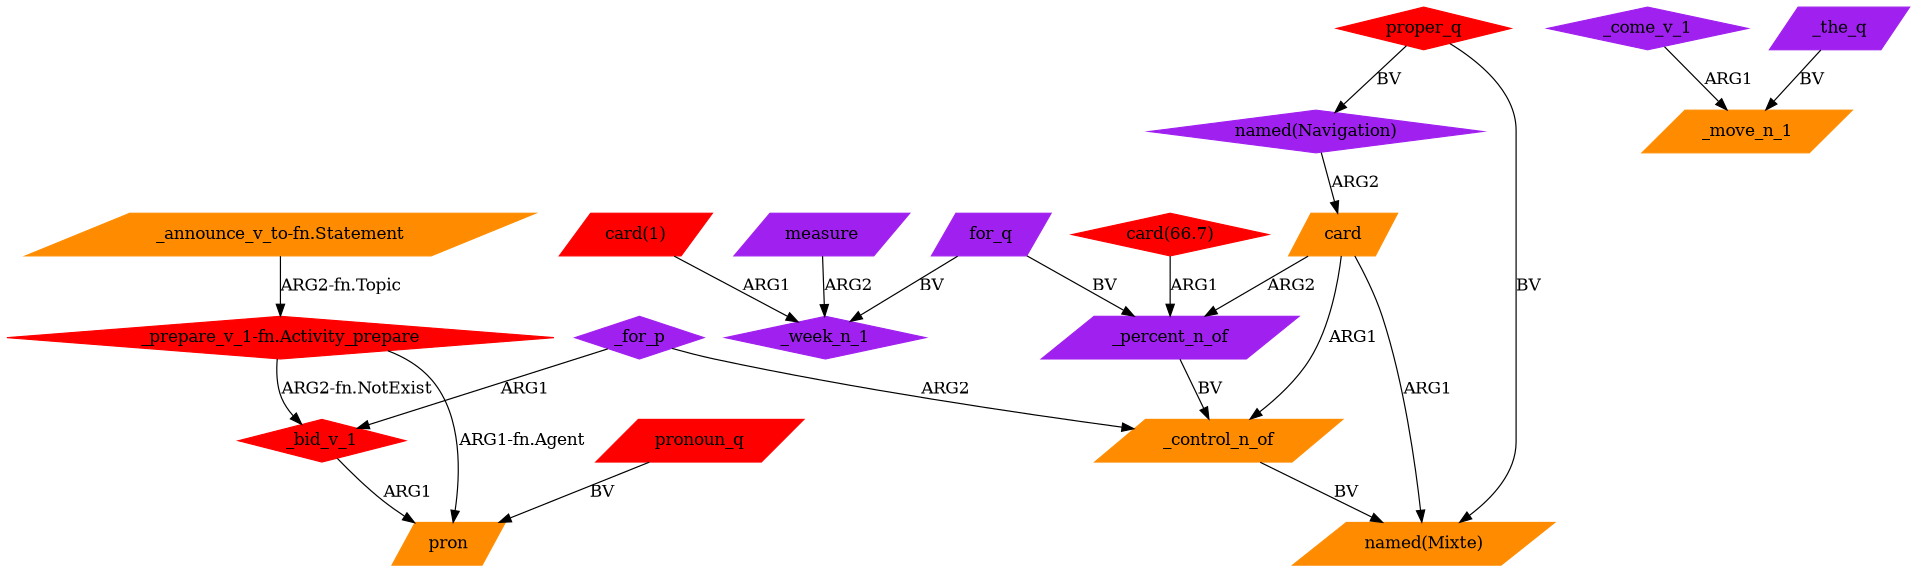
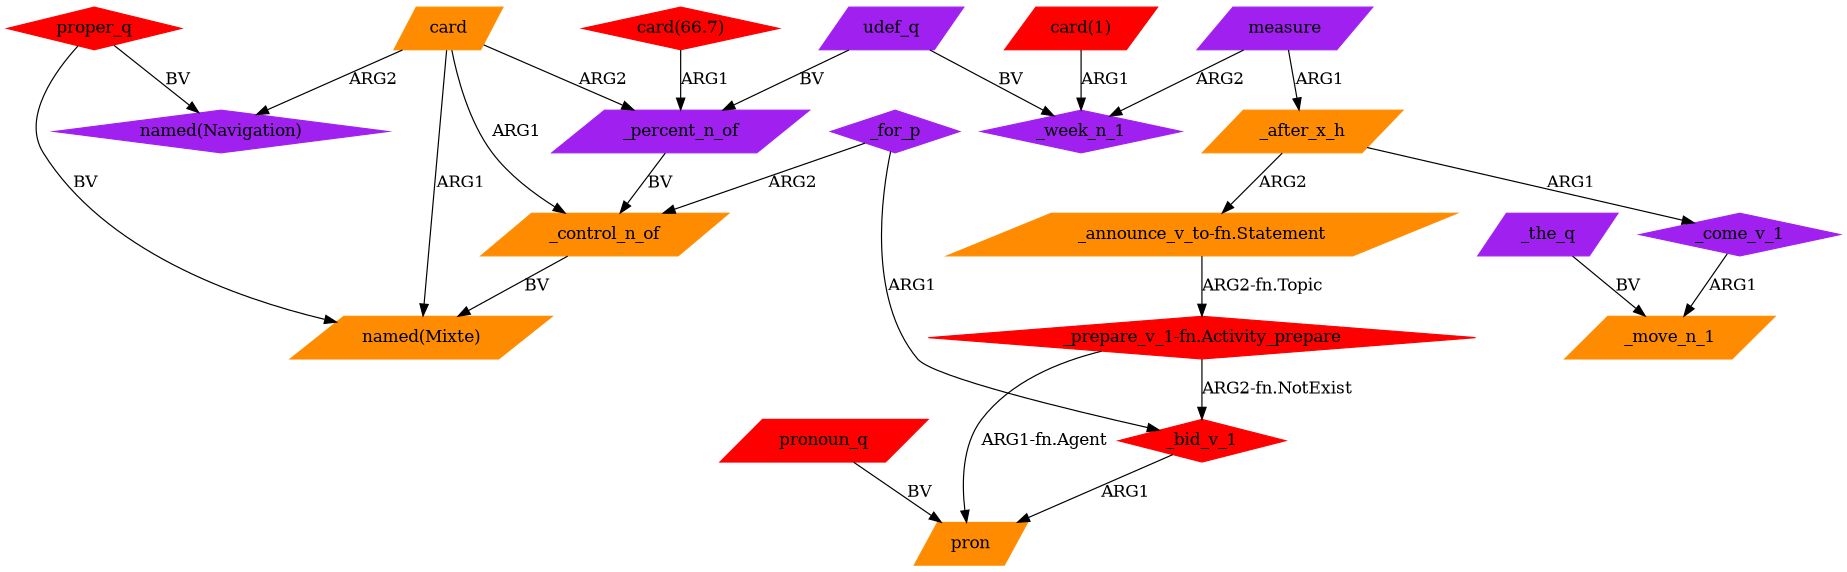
node "_after_x_h": added
edge "named(Navigation)" -> "card": reversed
node "for_q": label "for_q" -> "udef_q"
